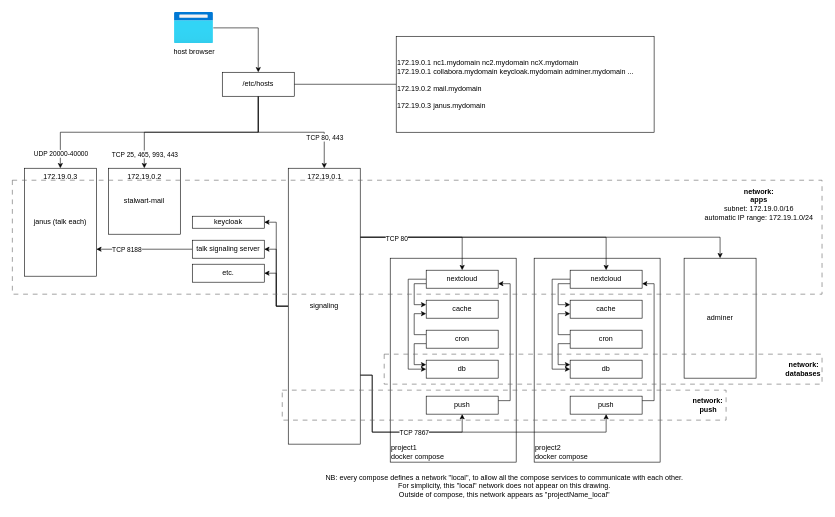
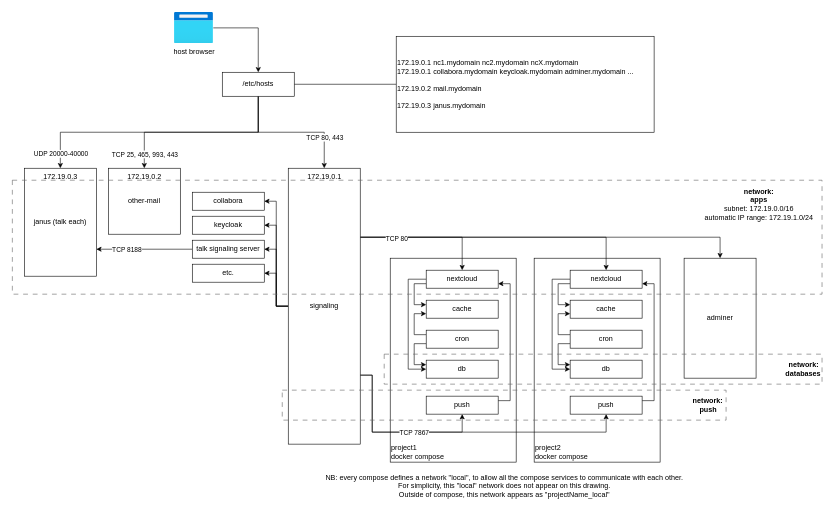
node "stalwart-mail": label "stalwart-mail" -> "other-mail"
node "collabora": added
edge "signaling" -> "collabora": added
node "keycloak": size 72x12 -> 72x18
